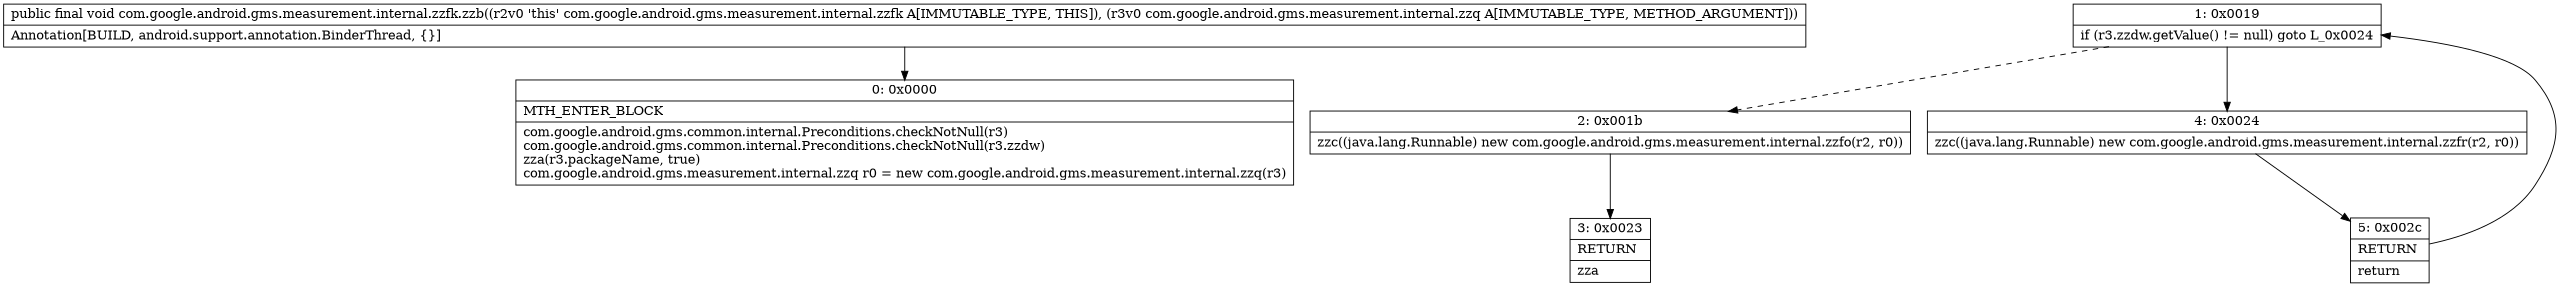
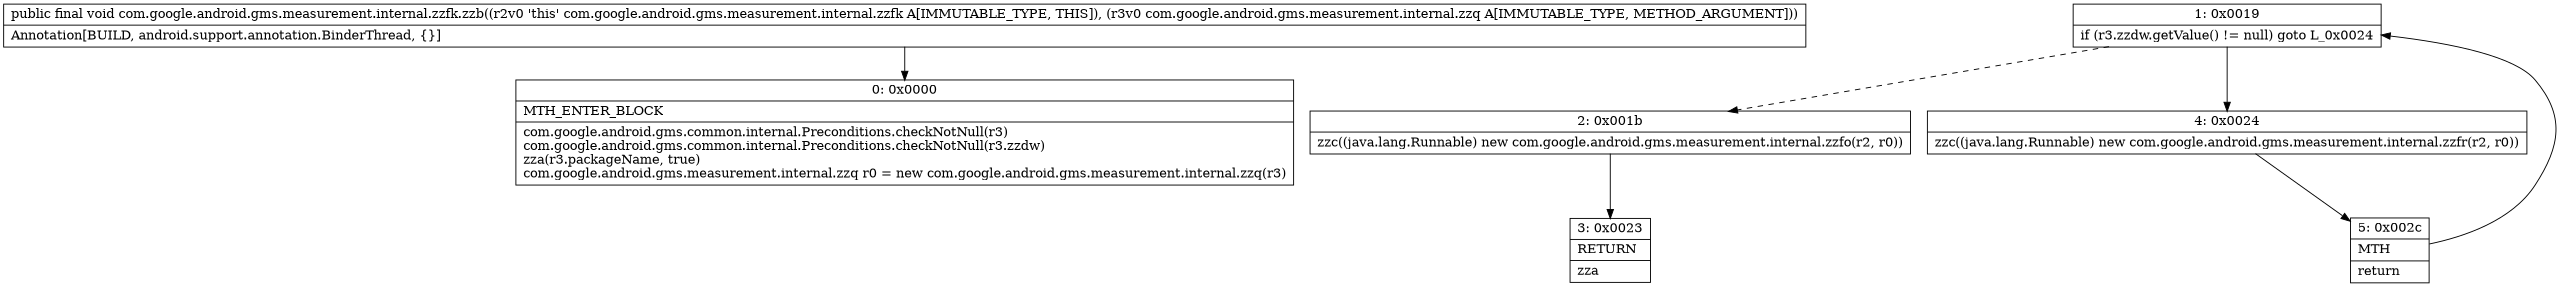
node "5: 0x002c": text "RETURN" -> "MTH"
